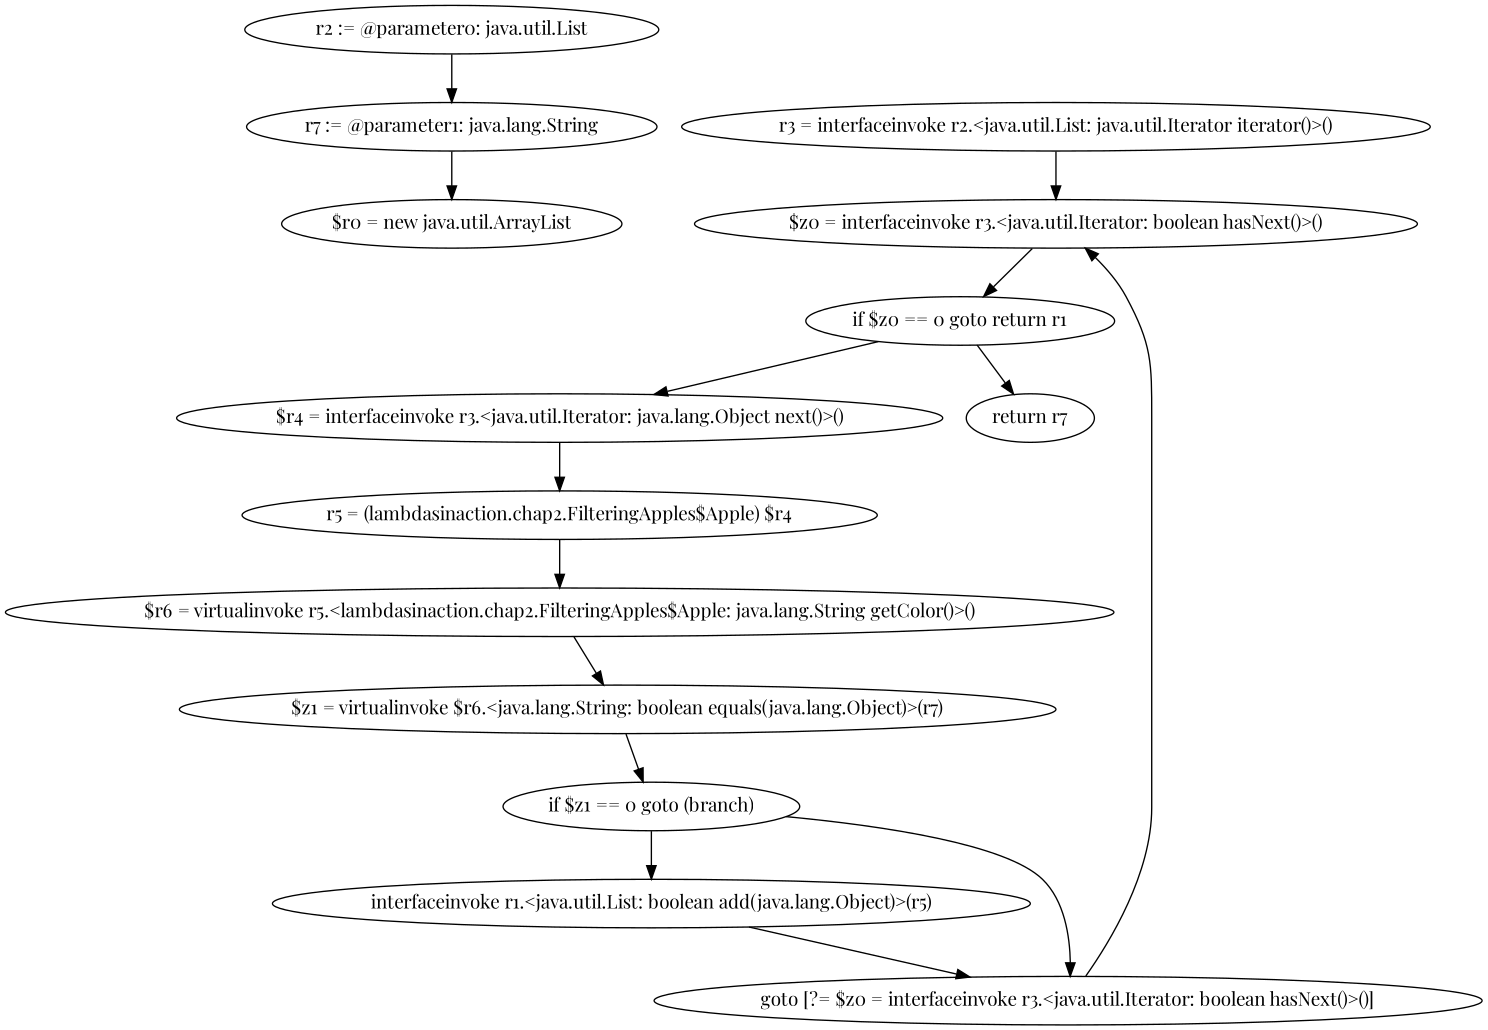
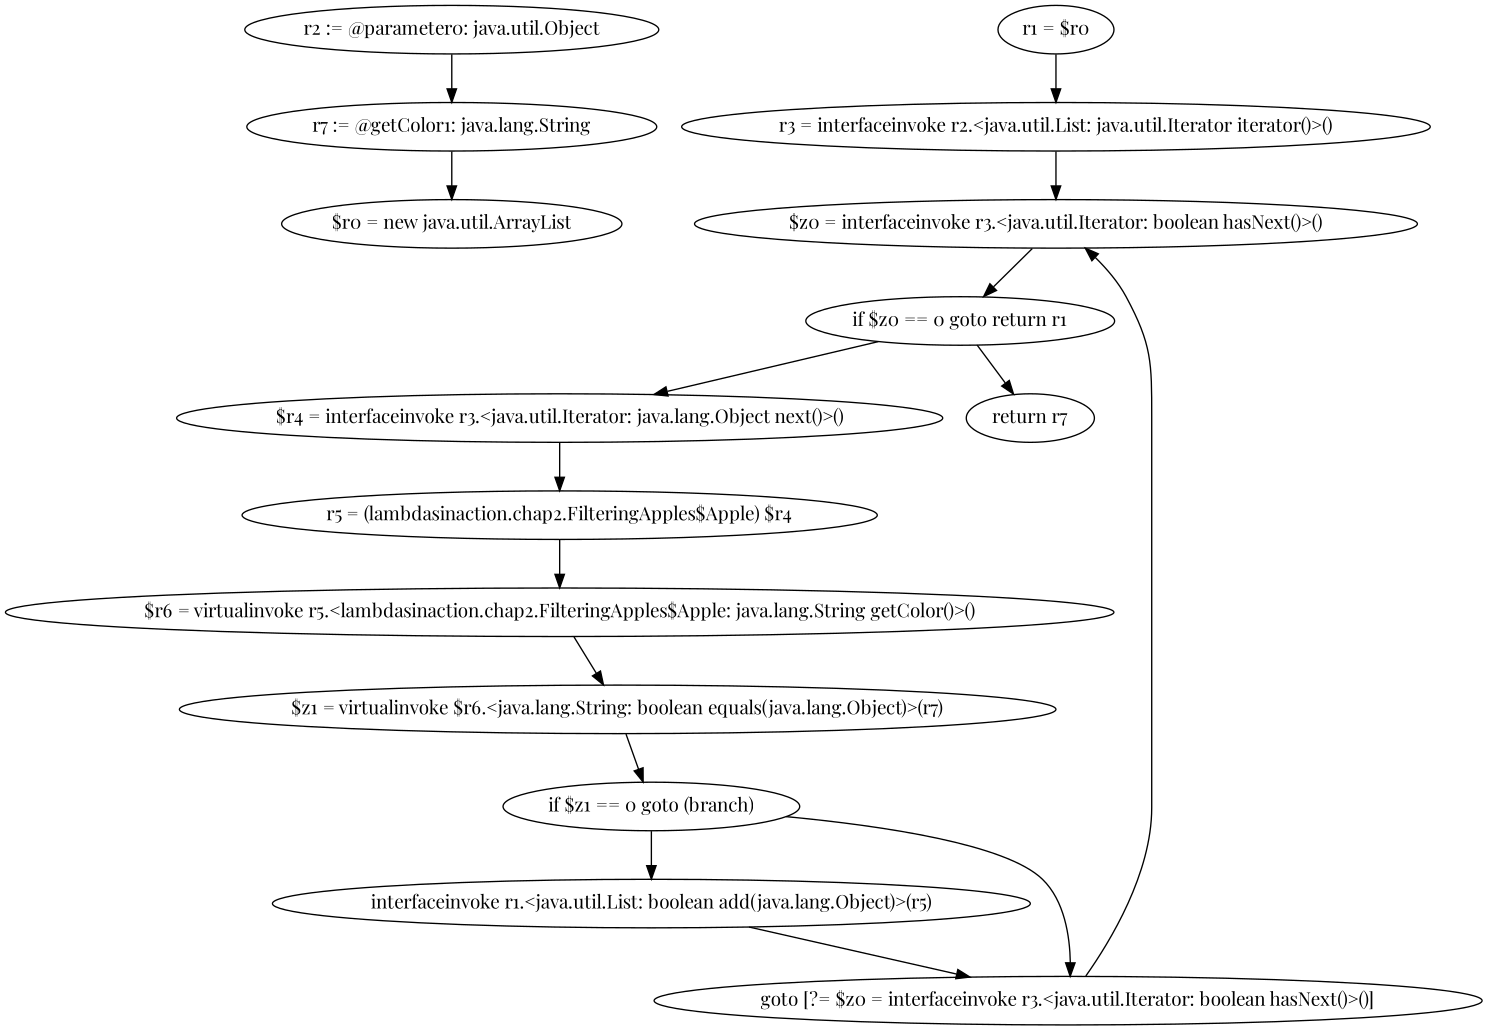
node "r2 := @parameter0: java.util.List": label "r2 := @parameter0: java.util.List" -> "r2 := @parameter0: java.util.Object"
node "r1 = $r0": added
node "r7 := @parameter1: java.lang.String": label "r7 := @parameter1: java.lang.String" -> "r7 := @getColor1: java.lang.String"
